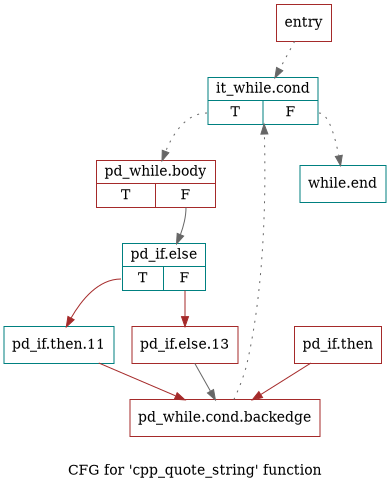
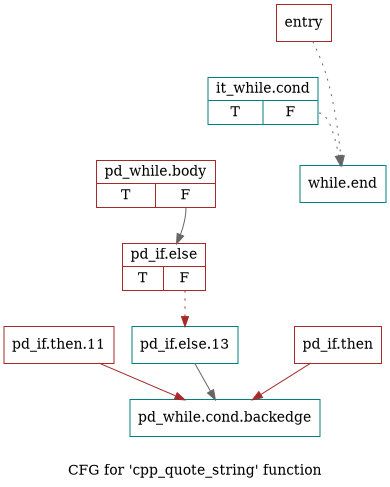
edge "entry" -> "it_while.cond": now "entry" -> "while.end"
edge "it_while.cond" -> "pd_while.body": removed
node "pd_if.else": color teal -> brown
edge "pd_while.cond.backedge" -> "it_while.cond": removed
edge "pd_if.else" -> "pd_if.then.11": removed
edge "pd_if.else" -> "pd_if.else.13": style solid -> dotted
node "pd_if.then.11": color teal -> brown
node "pd_if.else.13": color brown -> teal
node "pd_while.cond.backedge": color brown -> teal
